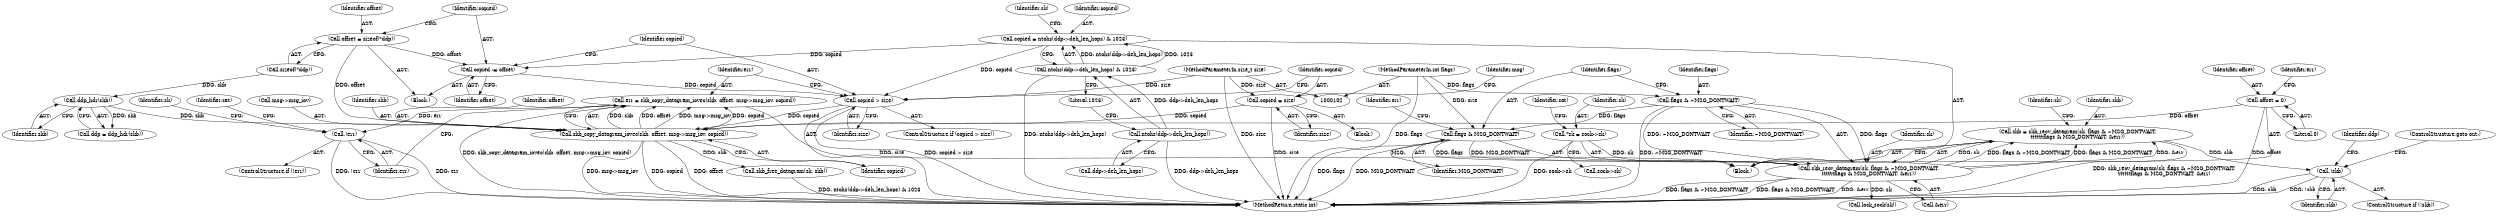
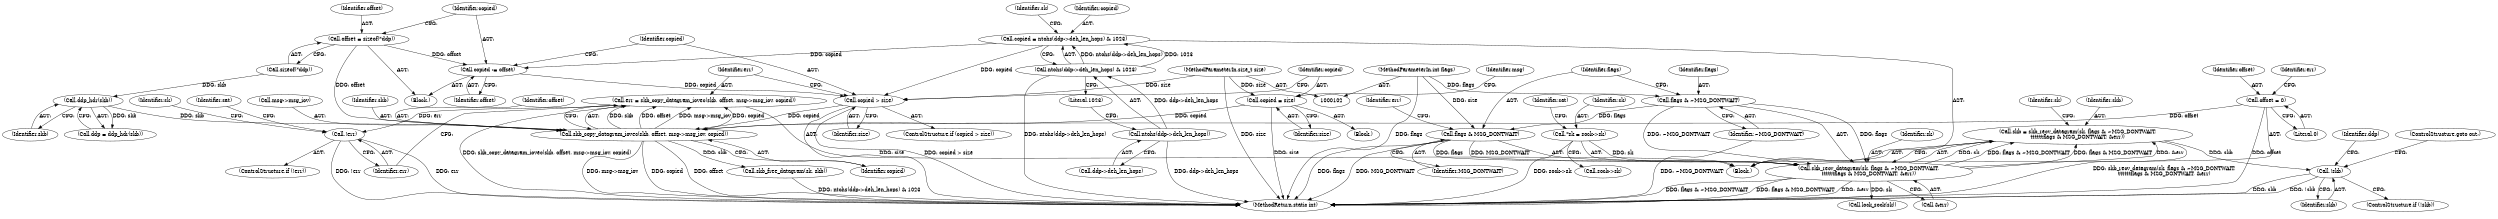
edge "(Call,flags & MSG_DONTWAIT)" -> "(Identifier,MSG_DONTWAIT)": label "MSG: " -> "CFG: "
edge "(Call,!skb)" -> "(ControlStructure,if (!skb))": label "AST: " -> "CFG: "
edge "(Call,flags & ~MSG_DONTWAIT)" -> "(MethodReturn,static int)": now "(Identifier,~MSG_DONTWAIT)" -> "(MethodReturn,static int)"
